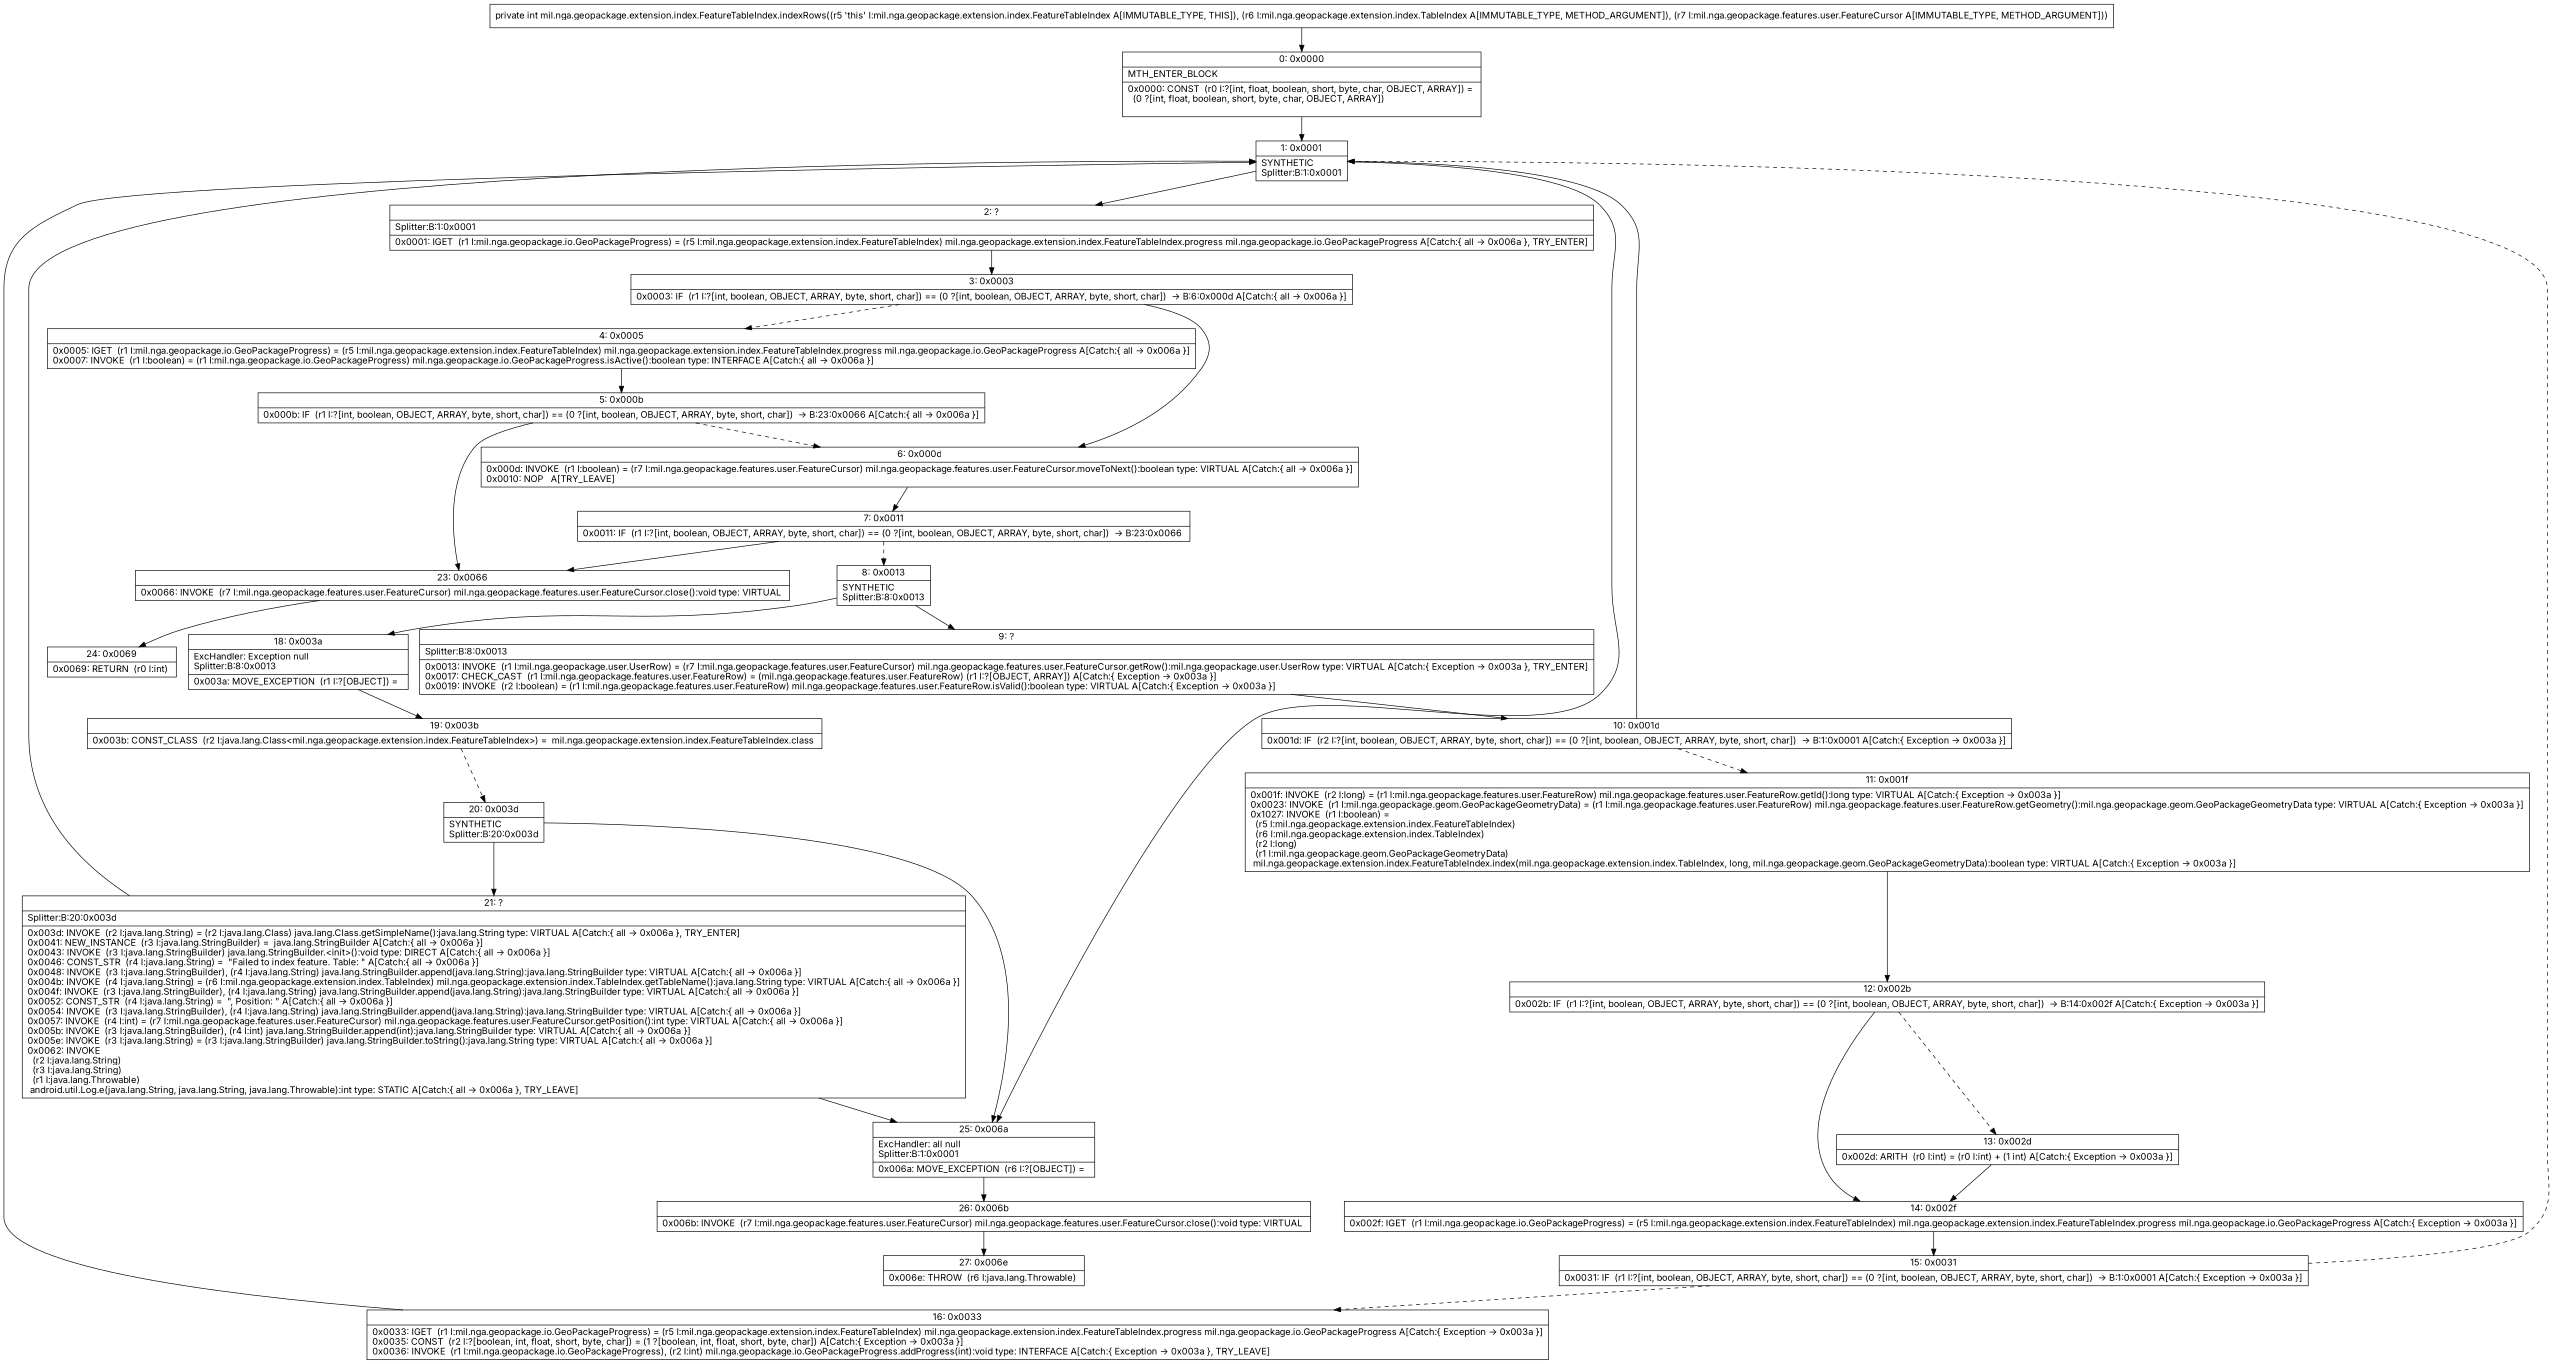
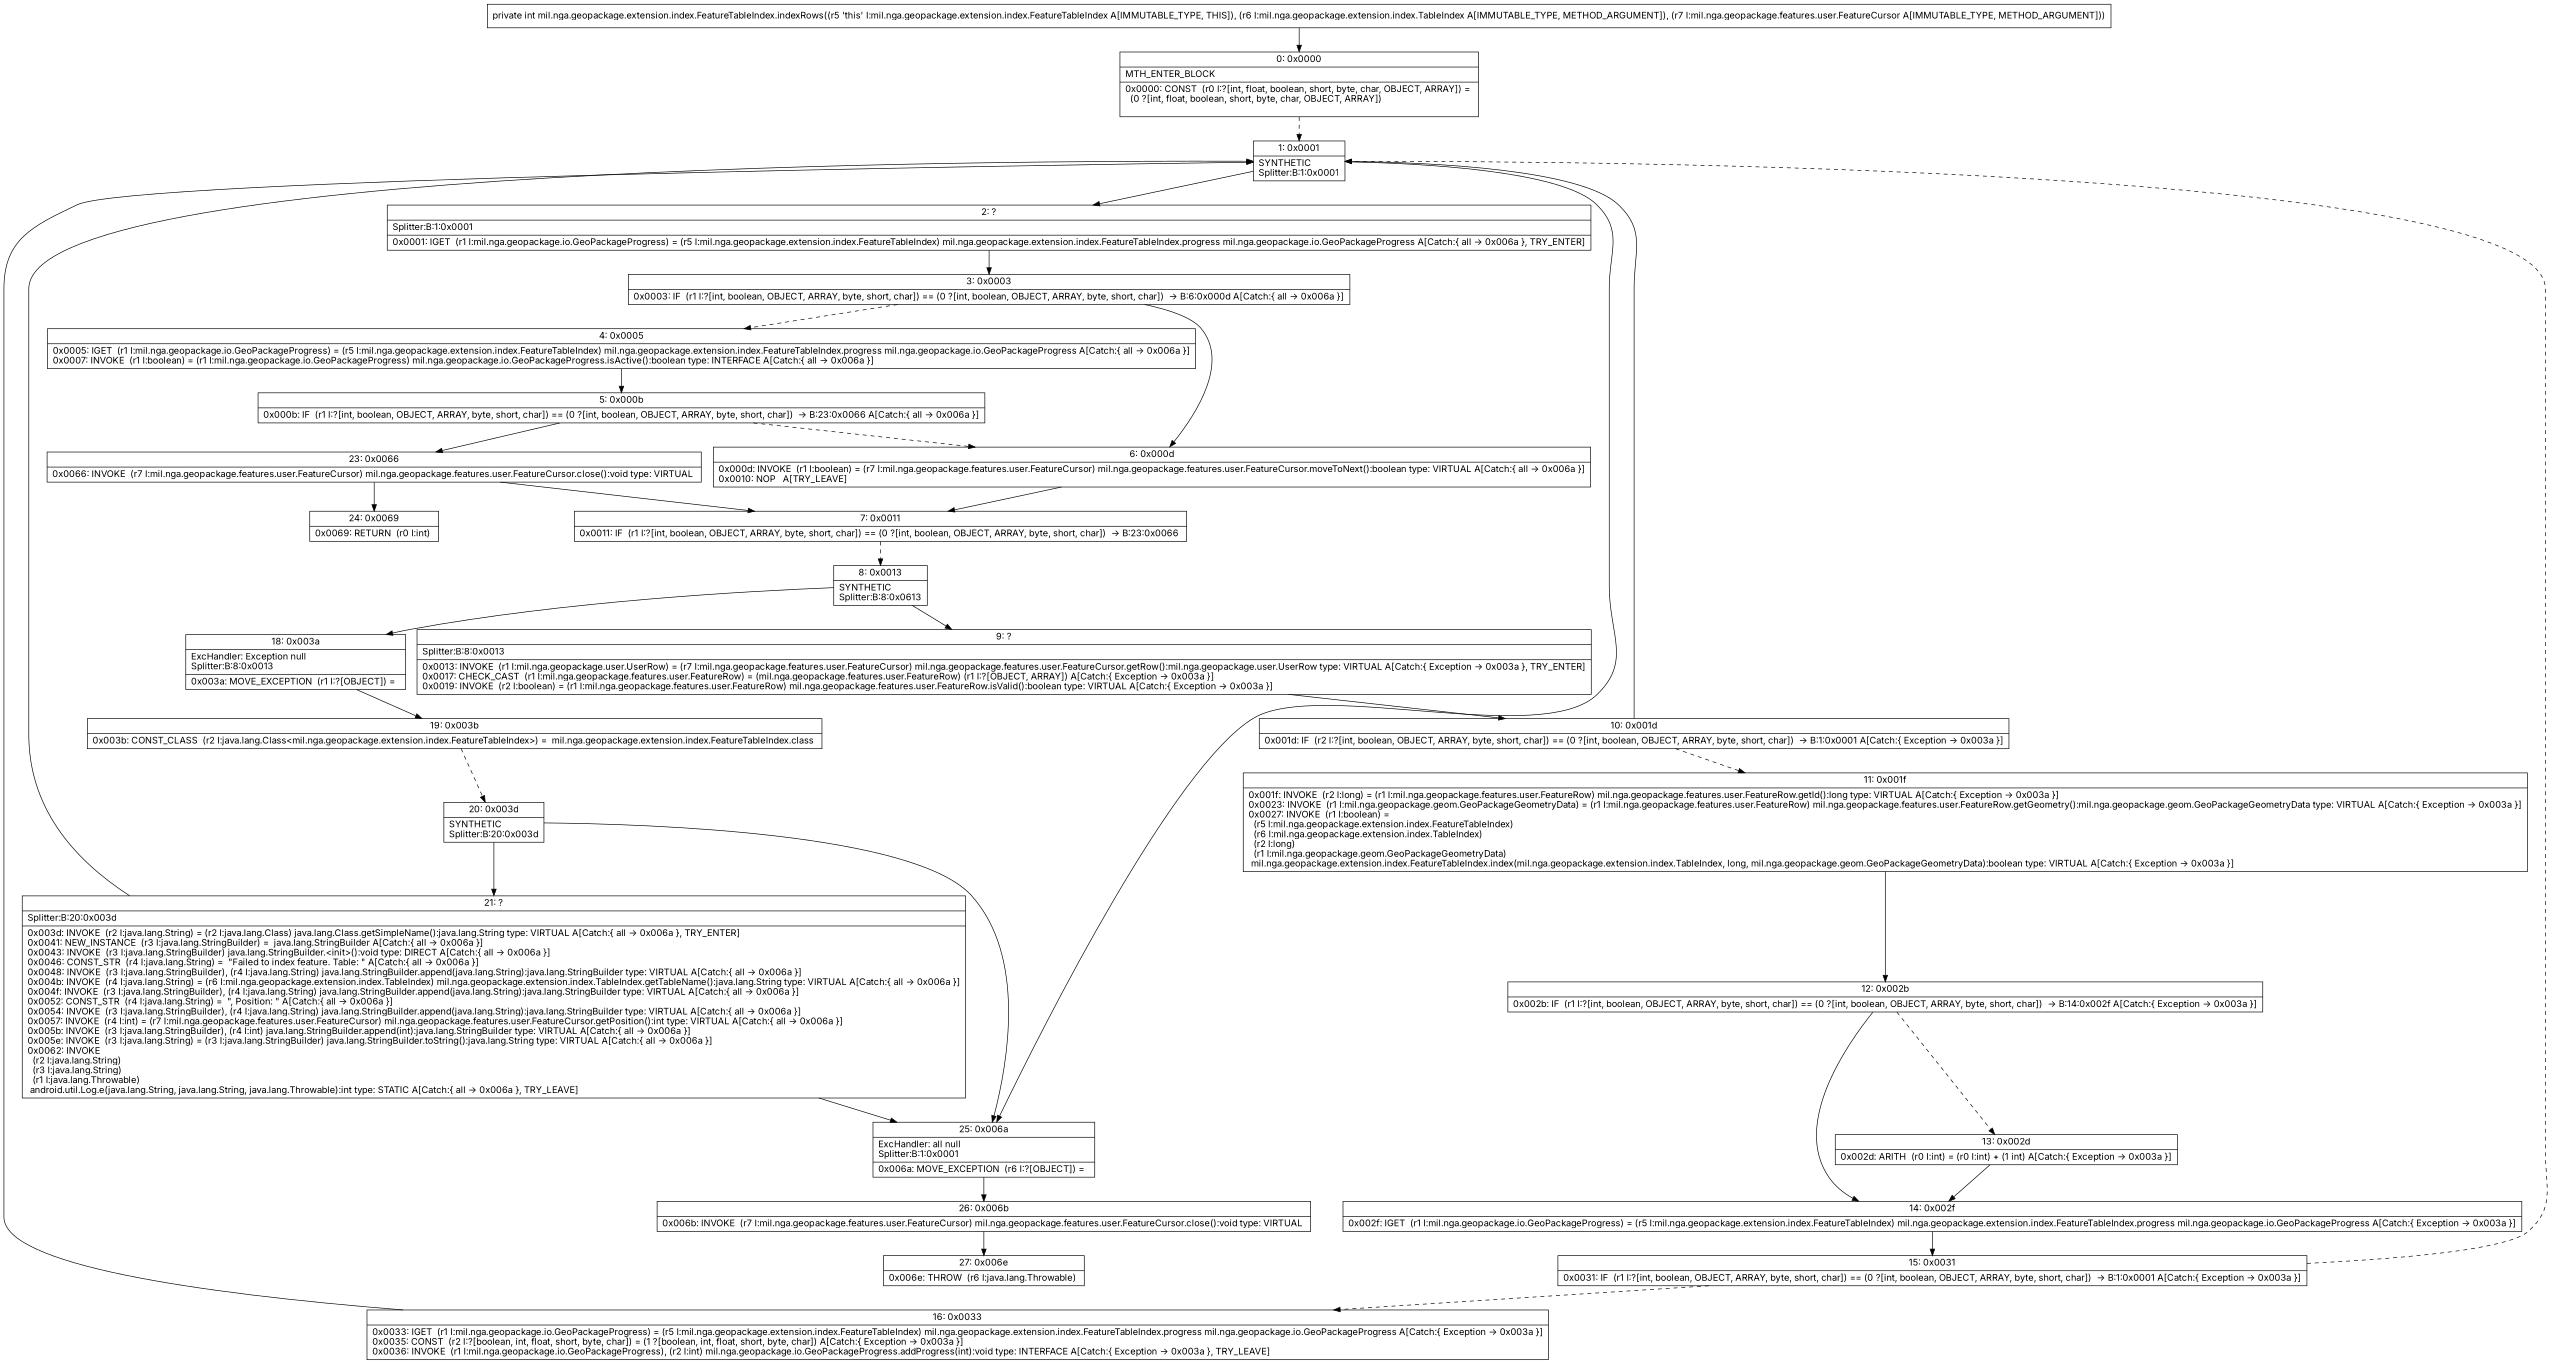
edge "0: 0x0000" -> "1: 0x0001": style solid -> dashed
edge "7: 0x0011" -> "23: 0x0066": reversed
node "8: 0x0013": text "Splitter:B:8:0x0013" -> "Splitter:B:8:0x0613"
node "11: 0x001f": text "0x1027: INVOKE  (r1 I:boolean) =" -> "0x0027: INVOKE  (r1 I:boolean) ="
